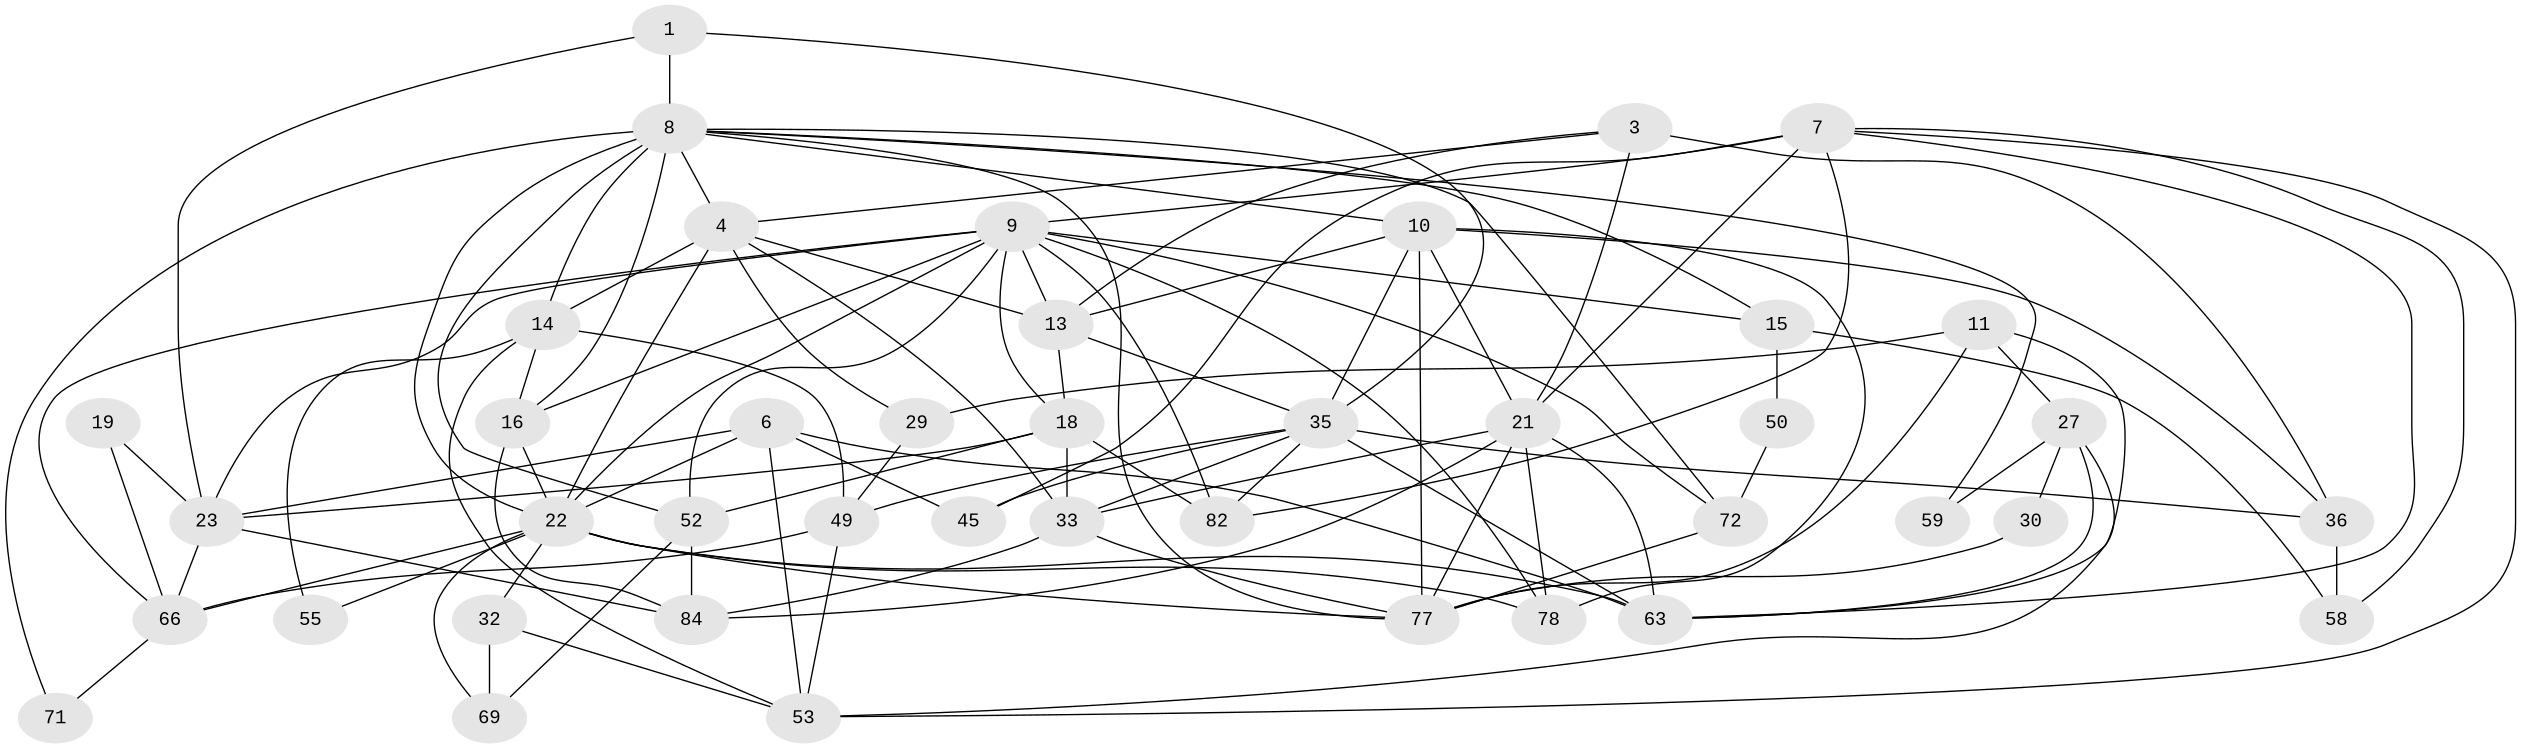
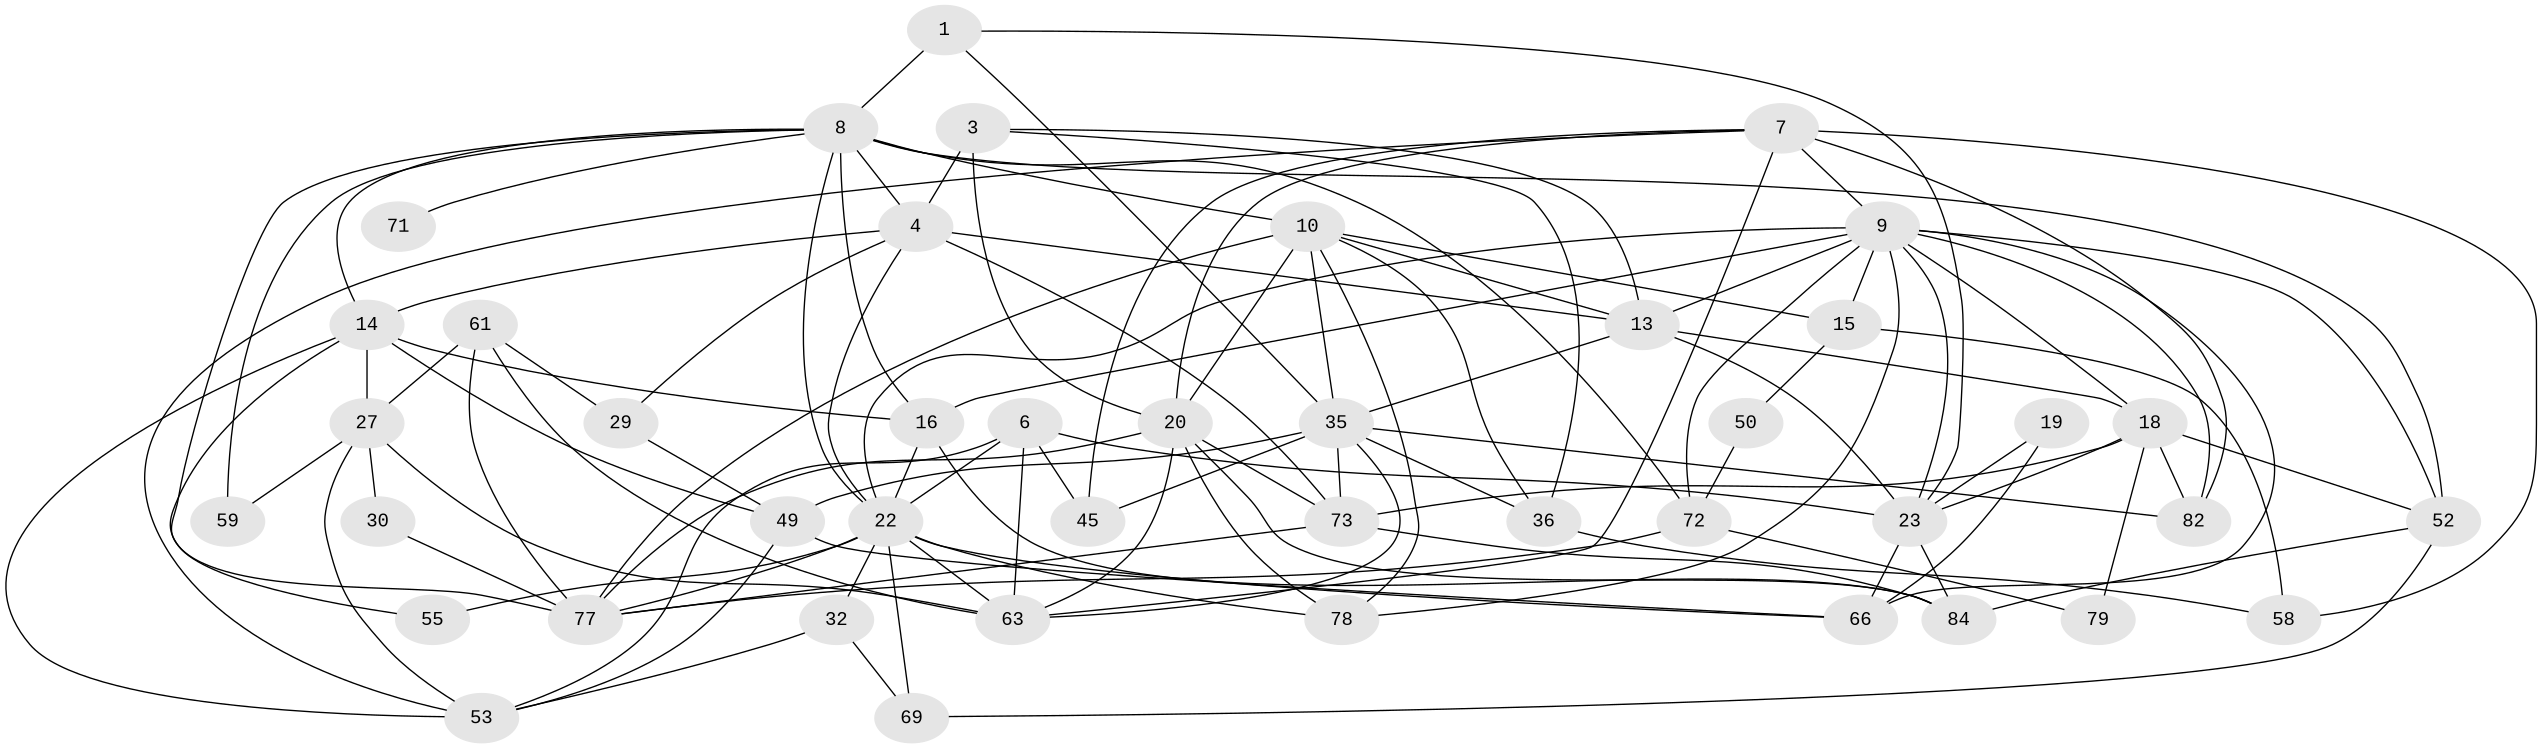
edge "8" -- "15": now "10" -- "15"
node "11": label "11" -> "61"
edge "14" -- "27": added
edge "13" -- "23": added
node "21": label "21" -> "20"
node "33": label "33" -> "73"
node "79": added
edge "66" -- "71": removed
